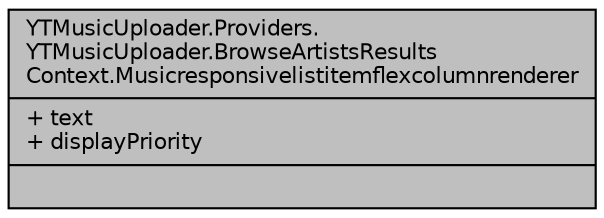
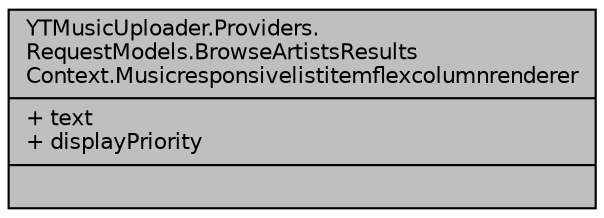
node "YTMusicUploader.Providers.": text "YTMusicUploader.BrowseArtistsResults" -> "RequestModels.BrowseArtistsResults"
